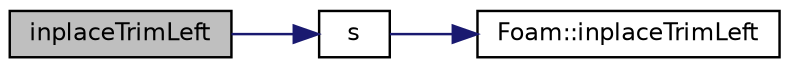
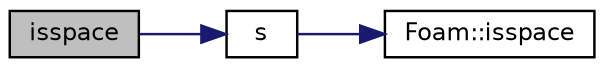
node "inplaceTrimLeft": label "inplaceTrimLeft" -> "isspace"
node "Foam::inplaceTrimLeft": label "Foam::inplaceTrimLeft" -> "Foam::isspace"
